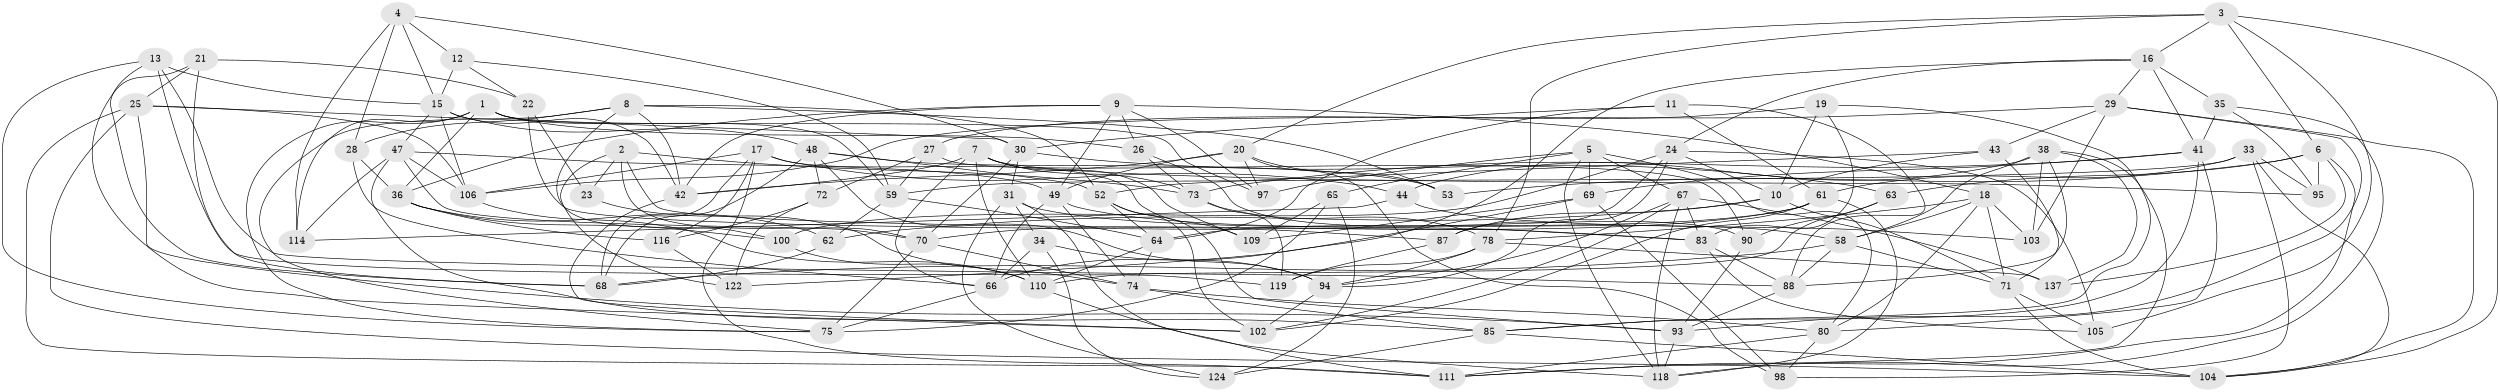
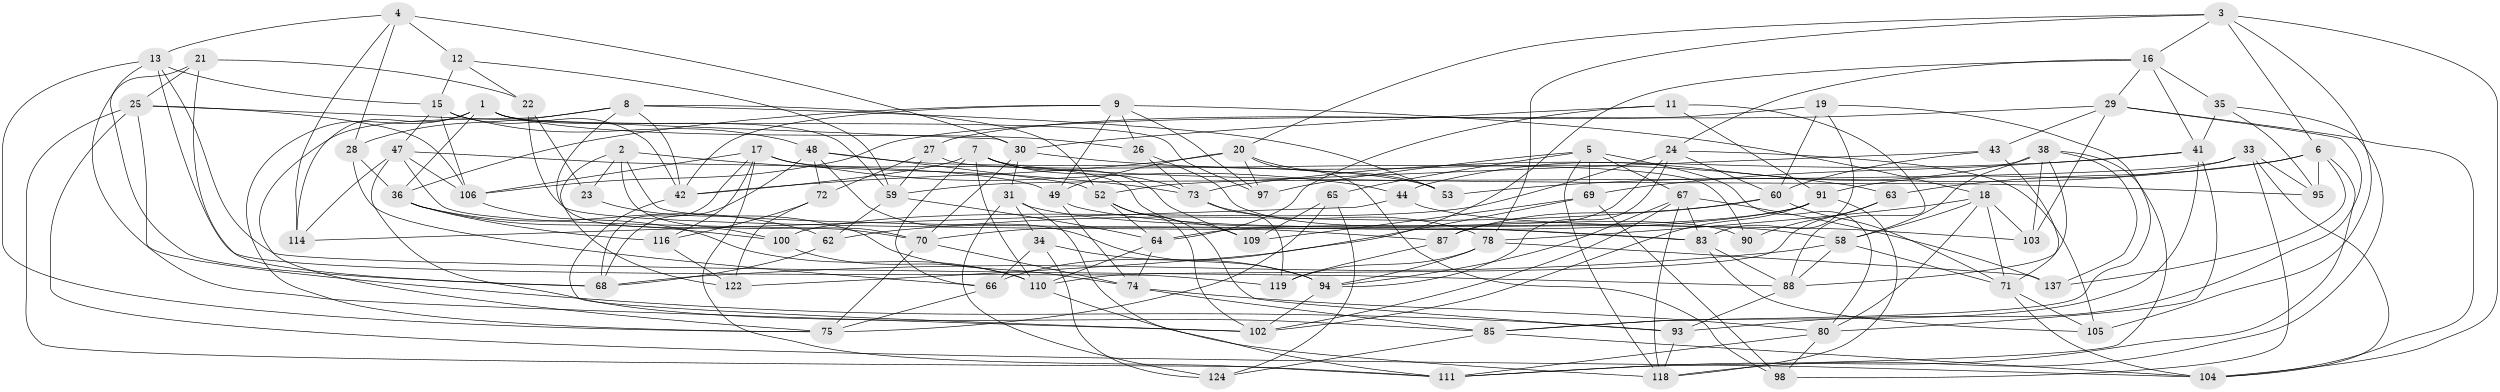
edge "4" -- "15": now "4" -- "13"
node "10": label "10" -> "60"
node "61": label "61" -> "91"
edge "49" -- "66": removed
edge "90" -- "93": removed
